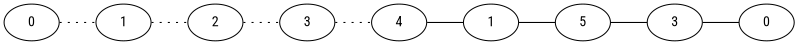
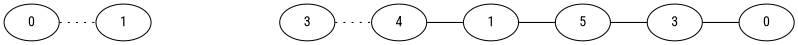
node "2": removed
